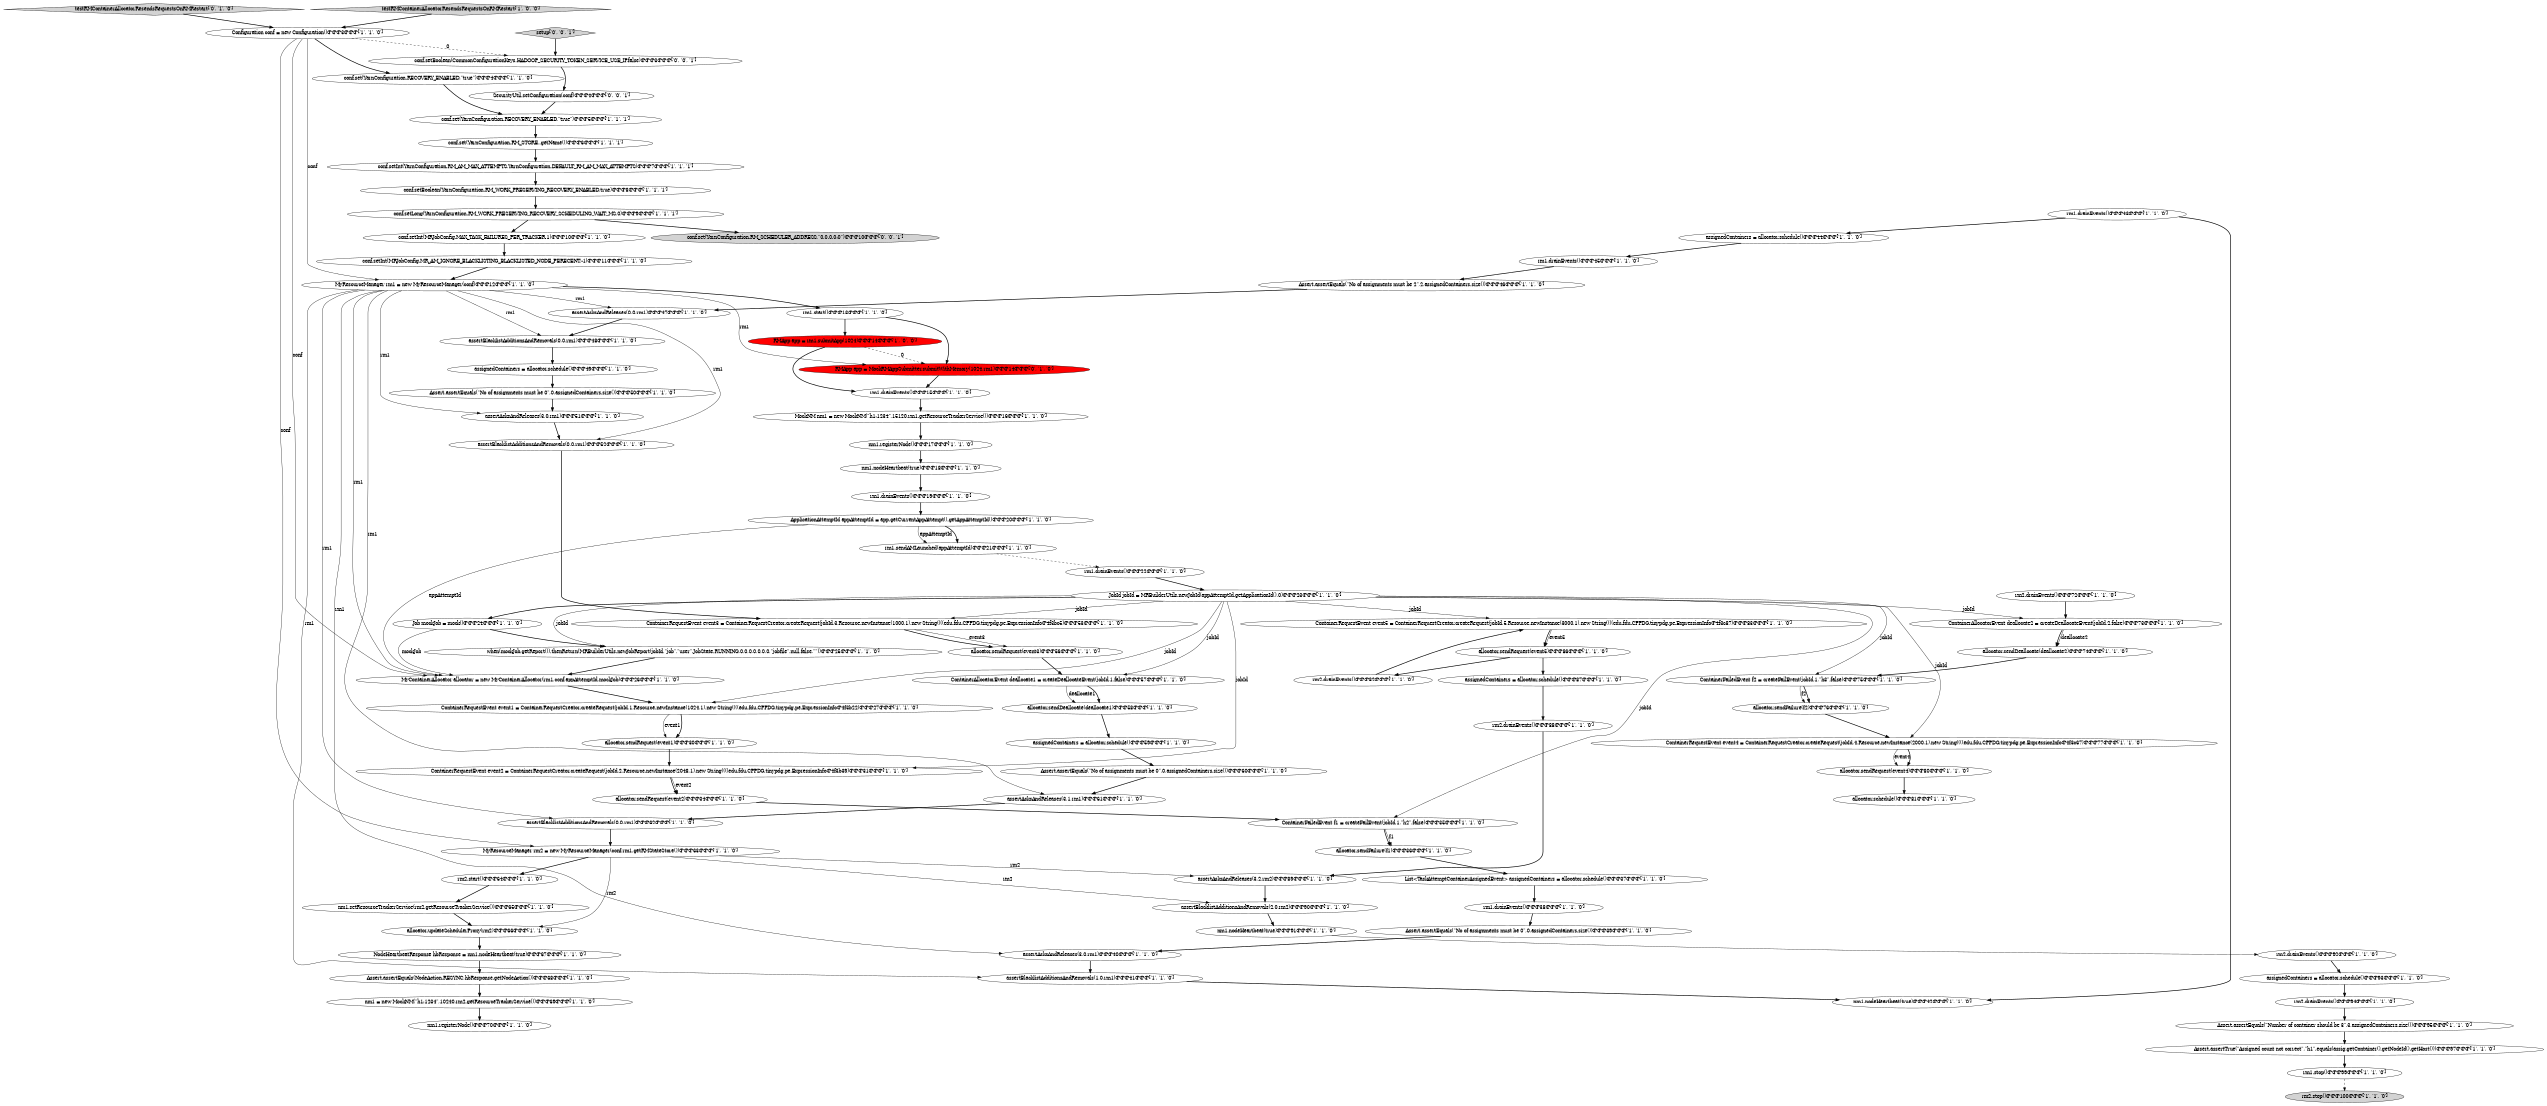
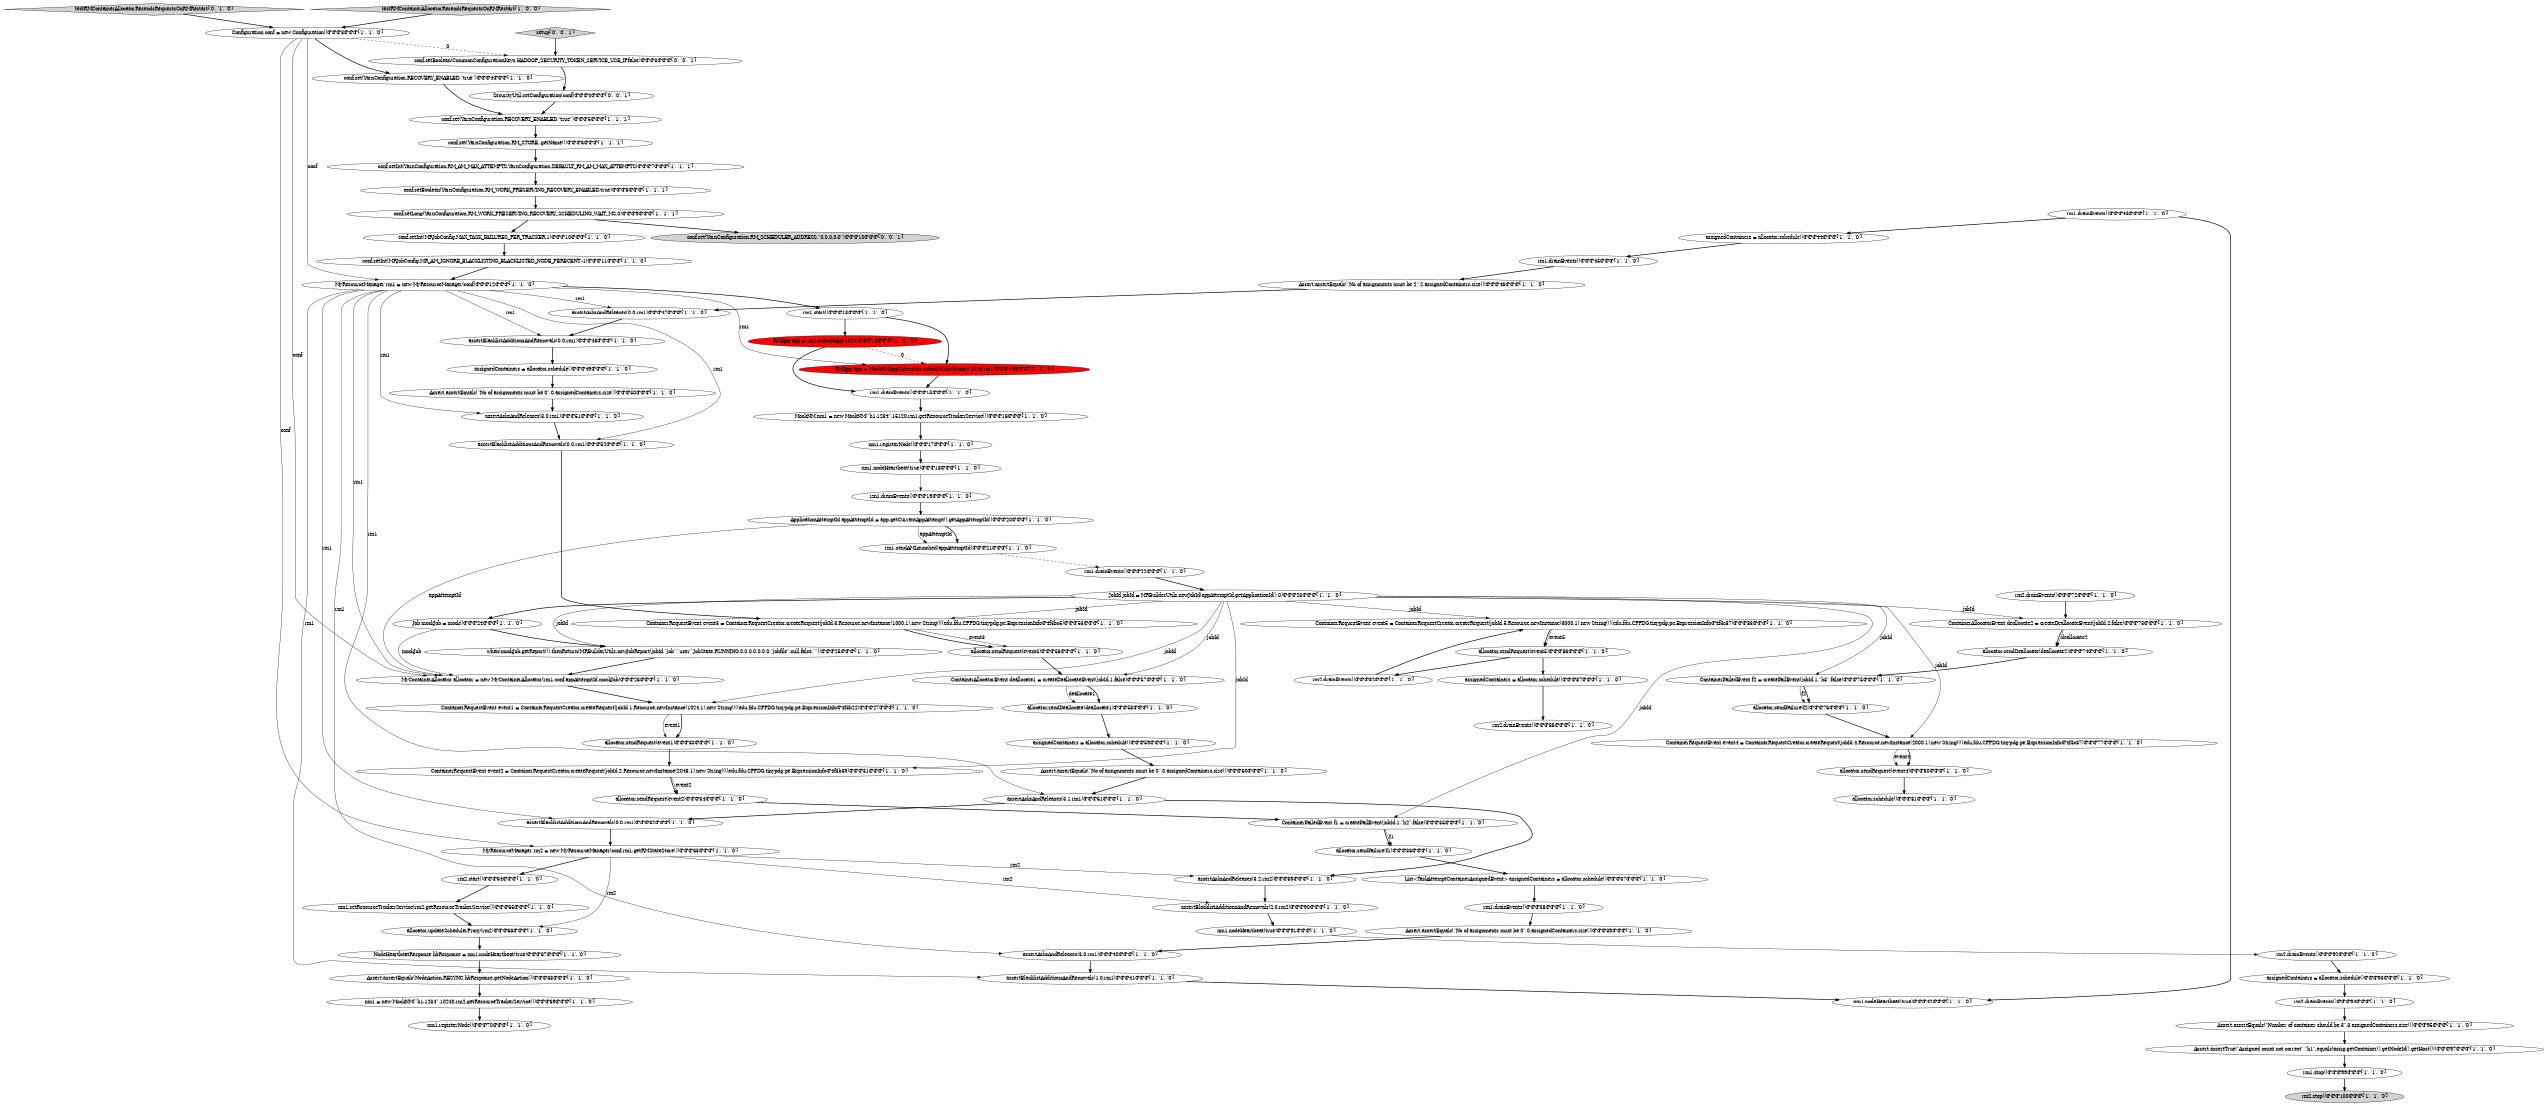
edge "nm1.nodeHeartbeat(true)@@@18@@@['1', '1', '0']" -> "rm1.drainEvents()@@@19@@@['1', '1', '0']": style bold -> solid
edge "rm2.drainEvents()@@@88@@@['1', '1', '0']" -> "assertAsksAndReleases(3,2,rm2)@@@89@@@['1', '1', '0']": now "assertAsksAndReleases(3,1,rm1)@@@61@@@['1', '1', '0']" -> "assertAsksAndReleases(3,2,rm2)@@@89@@@['1', '1', '0']"
edge "rm1.stop()@@@99@@@['1', '1', '0']" -> "rm2.stop()@@@100@@@['1', '1', '0']": style dashed -> bold
